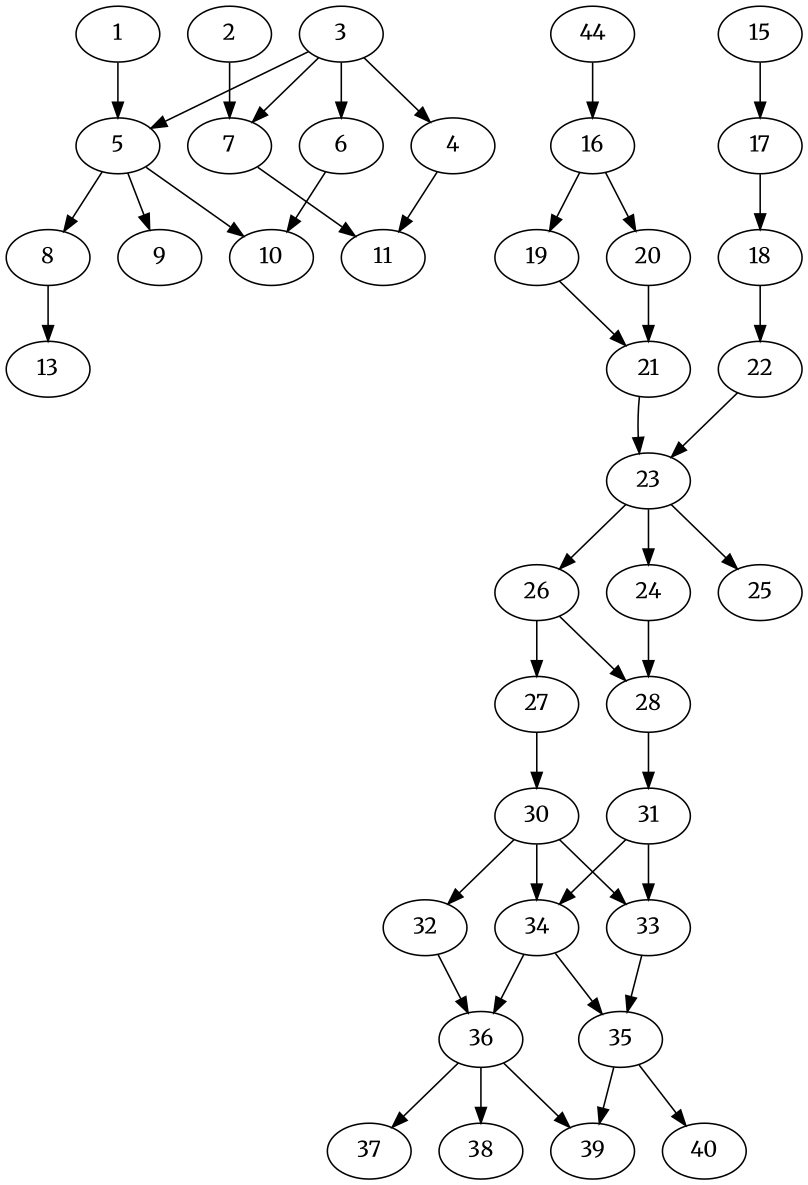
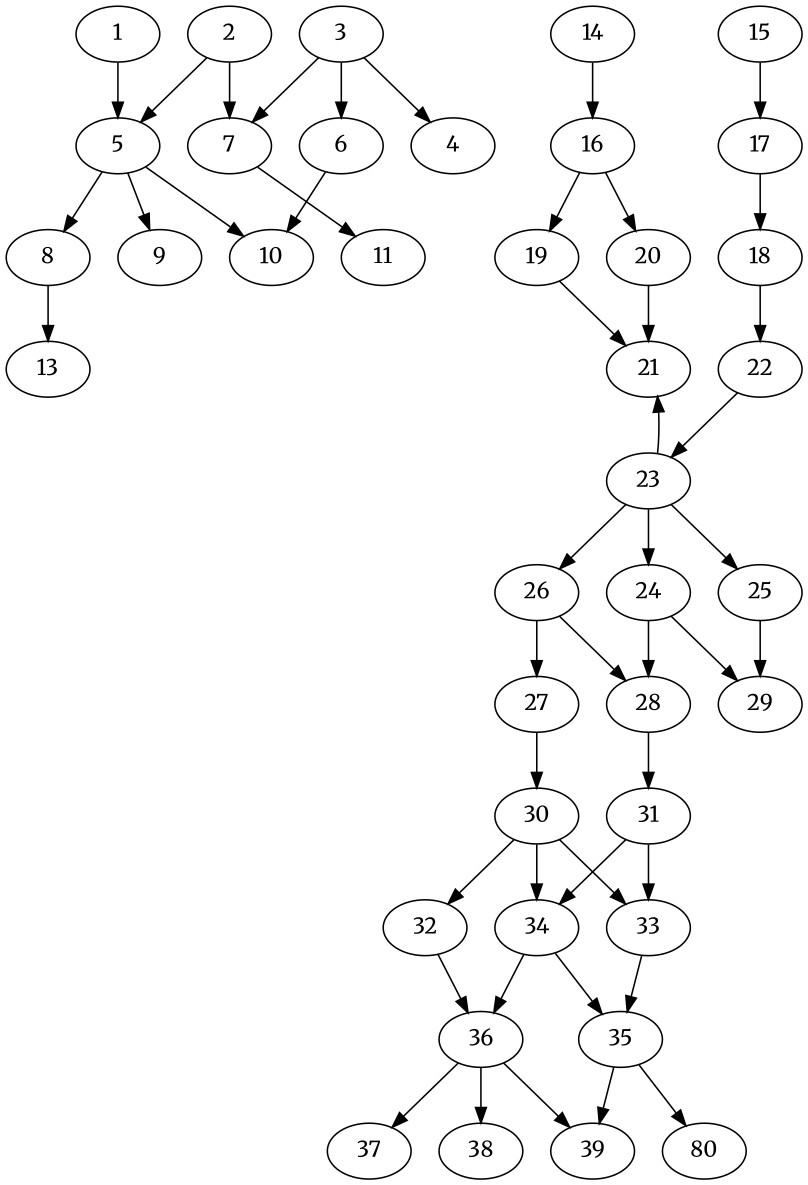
node "44": label "44" -> "14"
edge "3" -> "5": now "2" -> "5"
edge "4" -> "11": removed
edge "21" -> "23": reversed
node "29": added
node "40": label "40" -> "80"
